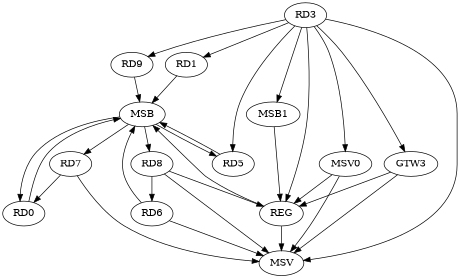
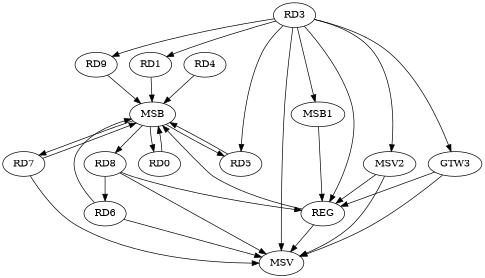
node "RD4": added
node "MSV0": label "MSV0" -> "MSV2"
edge "RD7" -> "RD0": now "RD7" -> "MSB"
